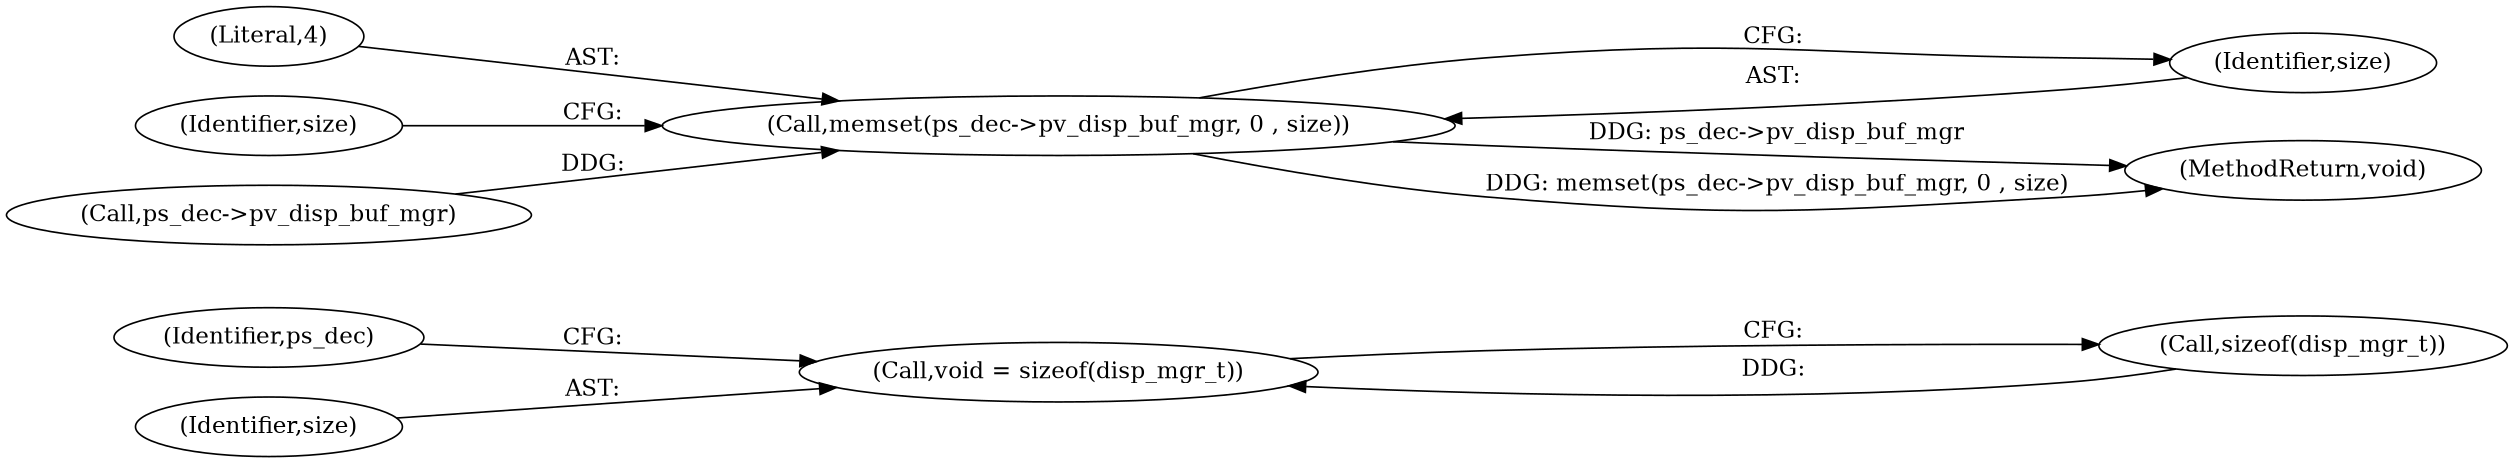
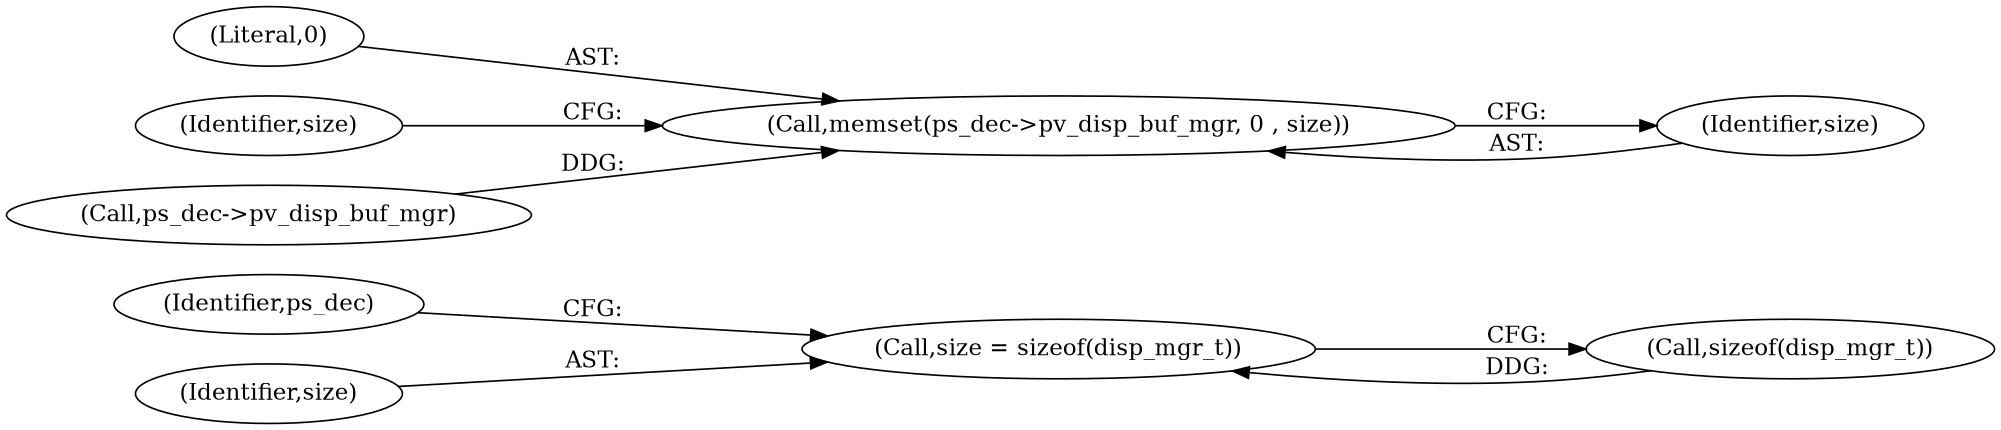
node "(Literal,4)": label "(Literal,4)" -> "(Literal,0)"
node "(MethodReturn,void)": removed
node "(Call,void = sizeof(disp_mgr_t))": label "(Call,void = sizeof(disp_mgr_t))" -> "(Call,size = sizeof(disp_mgr_t))"
